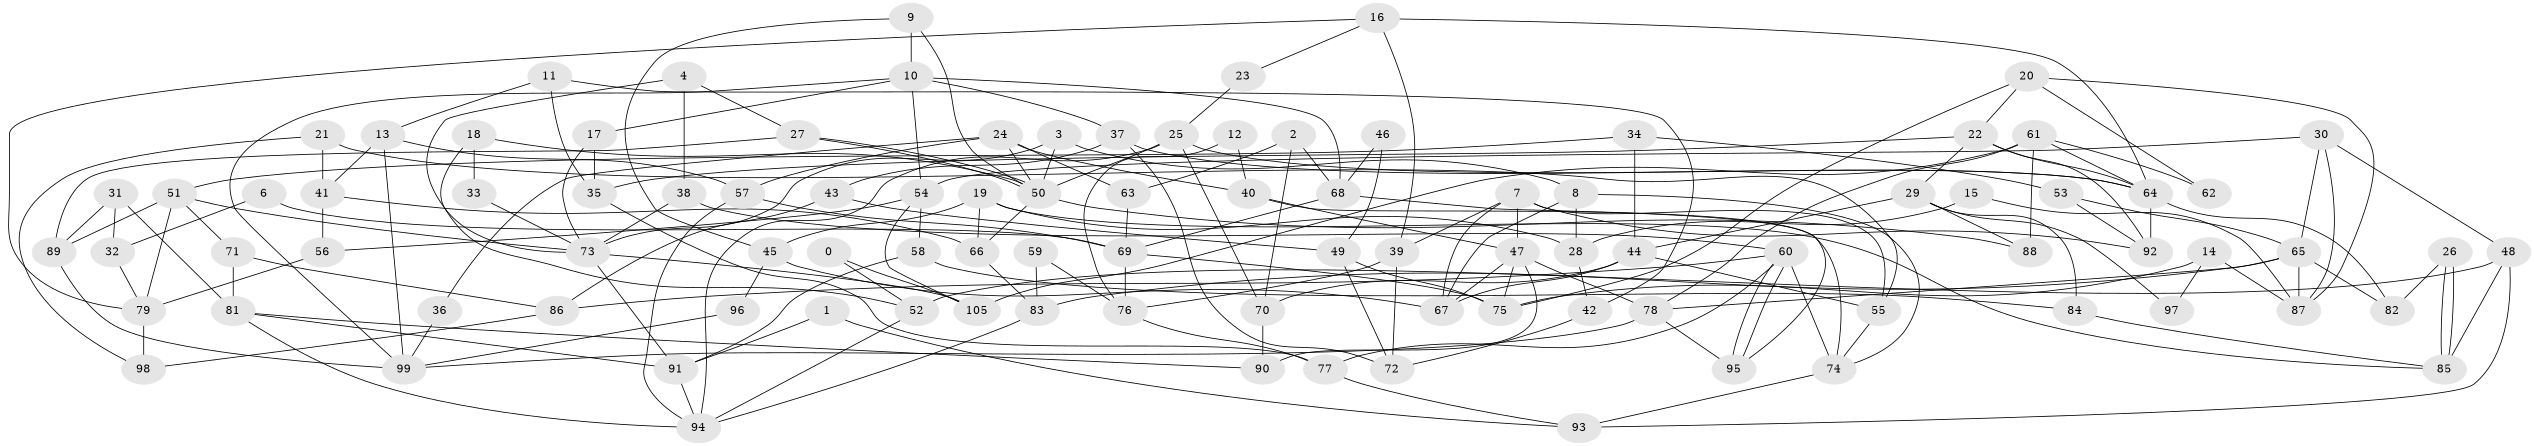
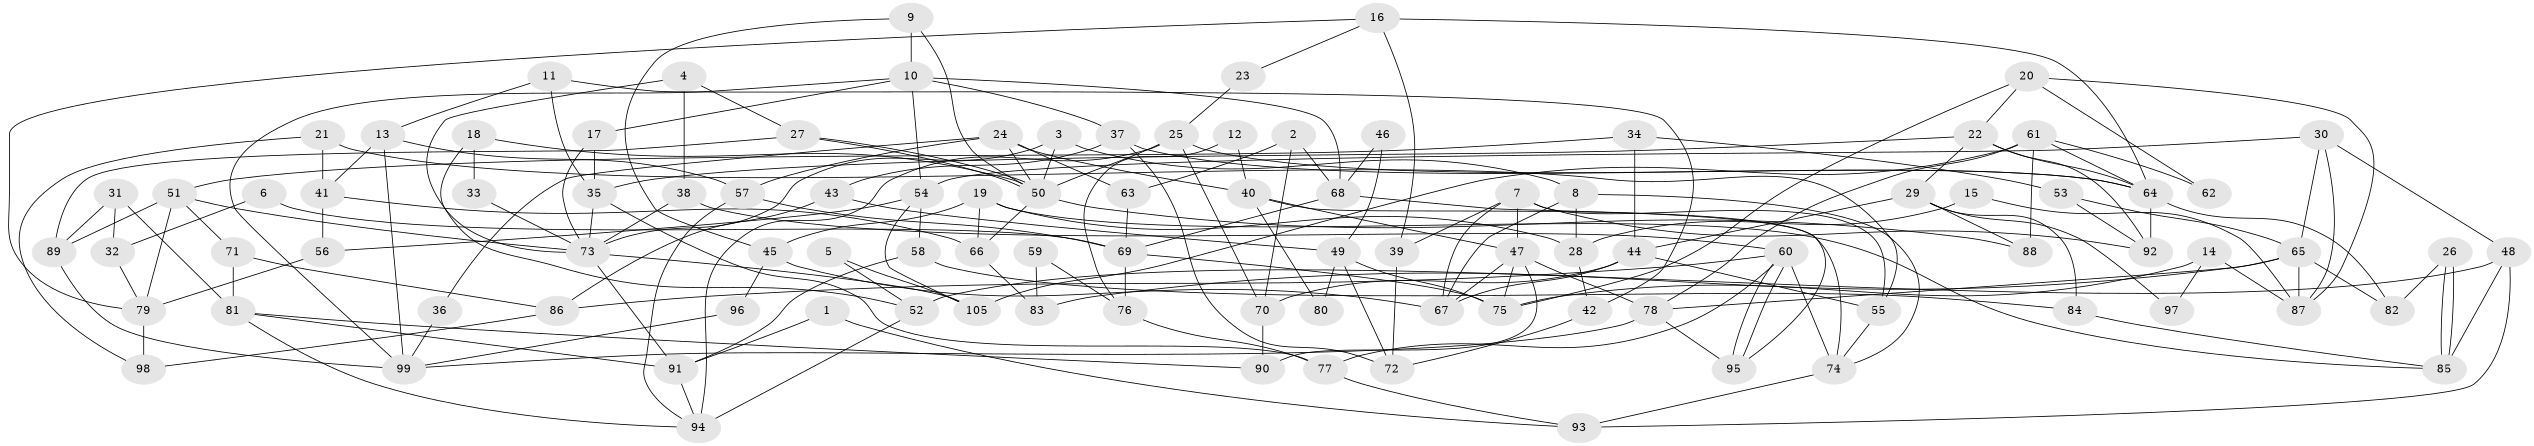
edge "35" -- "73": added
node "0": label "0" -> "5"
edge "39" -- "76": removed
node "80": added
edge "83" -- "94": removed
